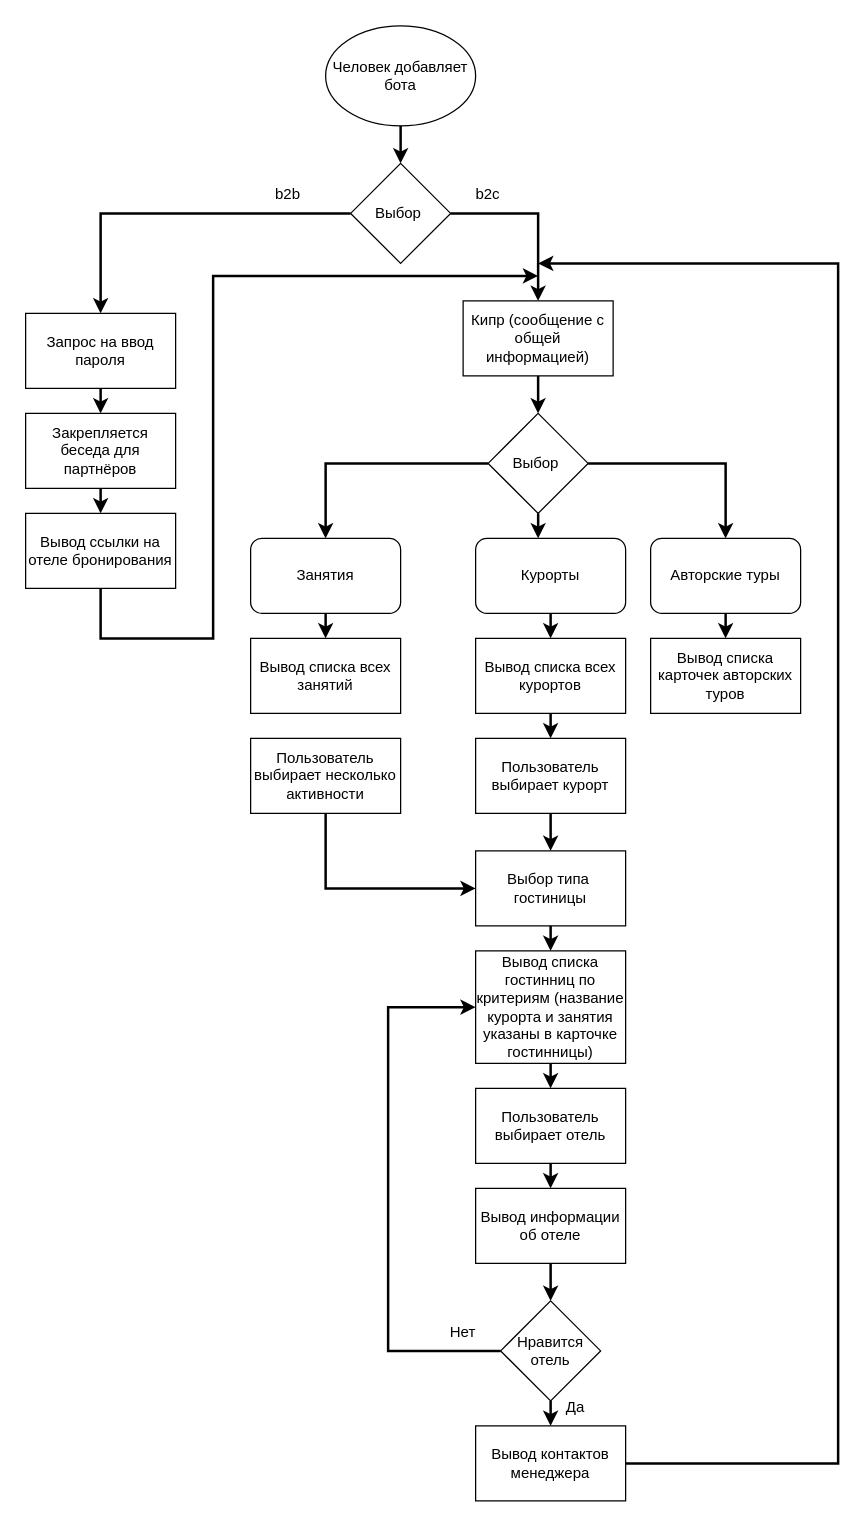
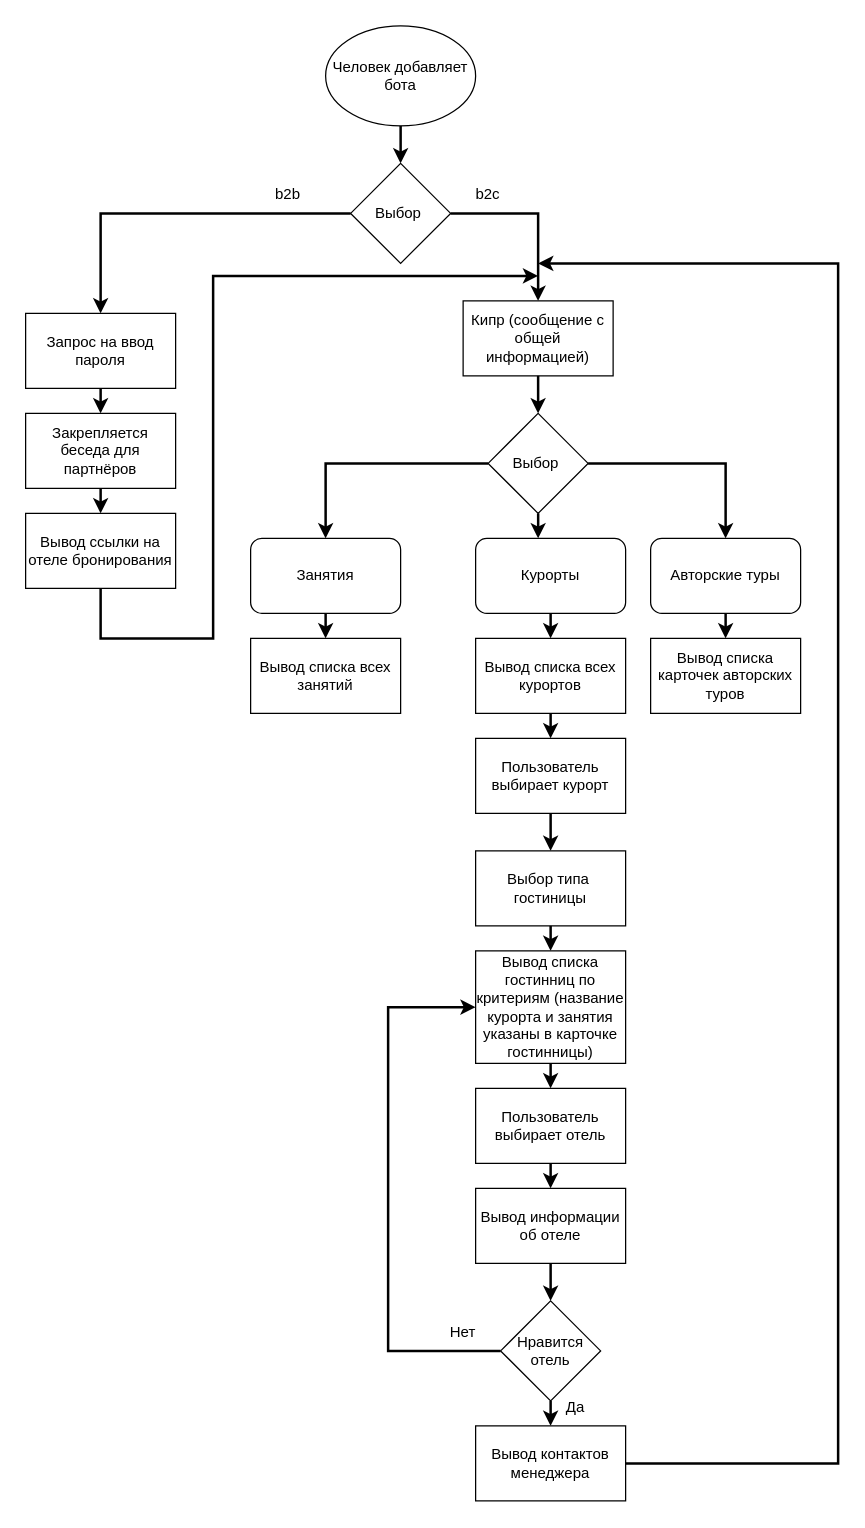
node "Пользователь выбирает несколько активности": removed
edge "Пользователь выбирает несколько активности" -> "Выбор типа гостиницы": removed
